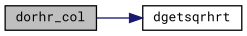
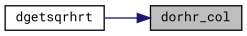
edge "dorhr_col" -> "dgetsqrhrt": reversed
